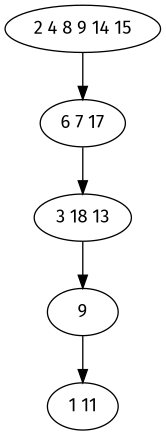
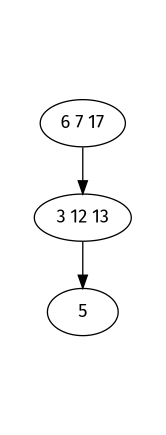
node "2 4 8 9 14 15": removed
node "3 18 13": label "3 18 13" -> "3 12 13"
node "9": label "9" -> "5"
node "1 11": removed
